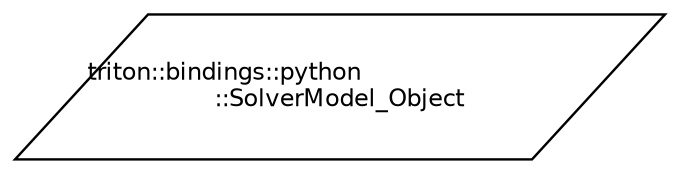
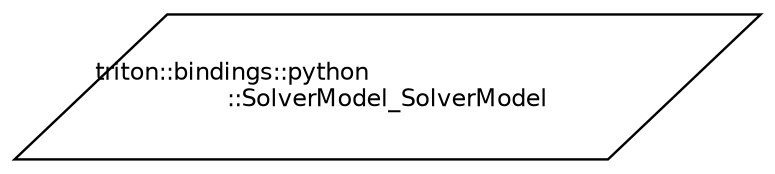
node "triton::bindings::python ::SolverModel_Object": label "triton::bindings::python ::SolverModel_Object" -> "triton::bindings::python ::SolverModel_SolverModel"
